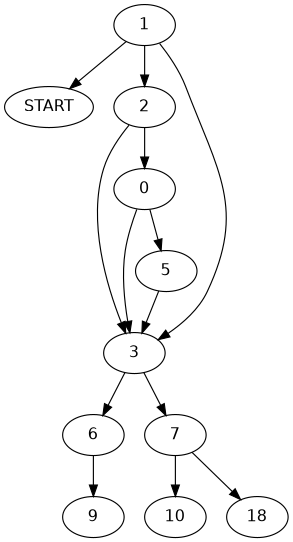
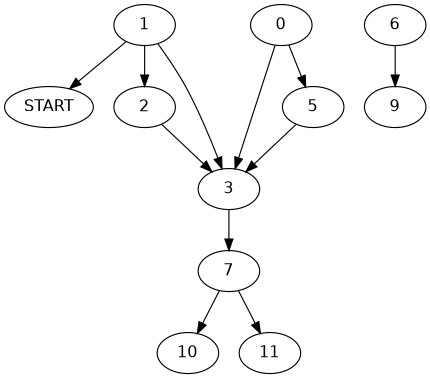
edge "2" -> "0": removed
edge "3" -> "6": removed
node "18": label "18" -> "11"
